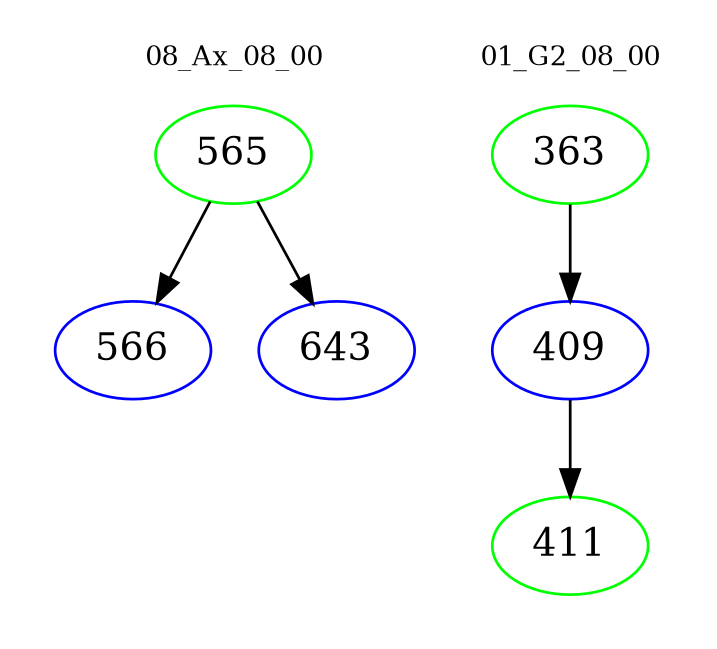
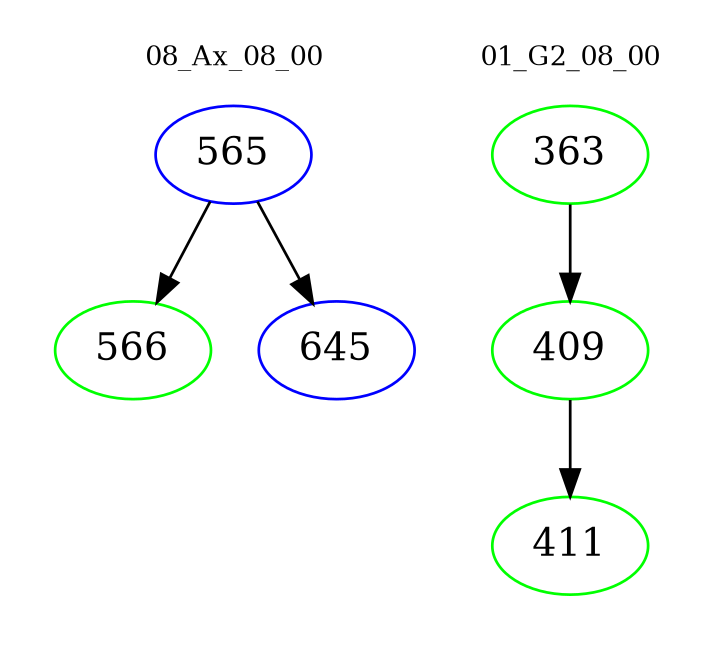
node "565": color green -> blue
node "566": color blue -> green
node "643": label "643" -> "645"
node "409": color blue -> green
